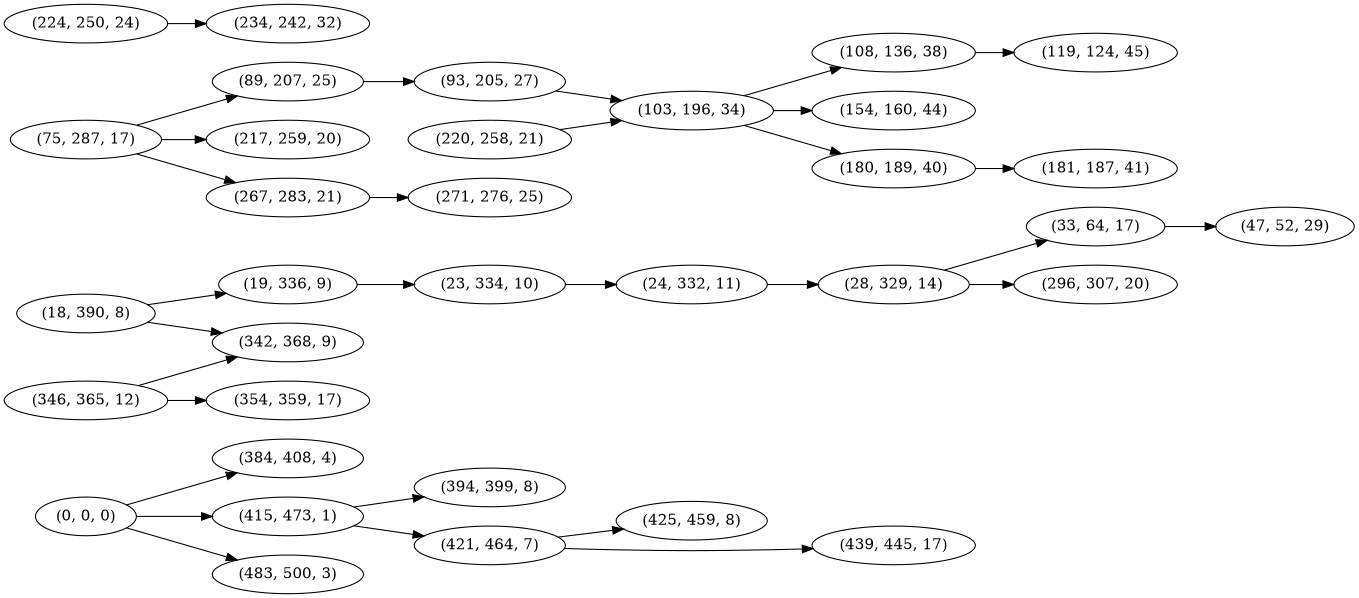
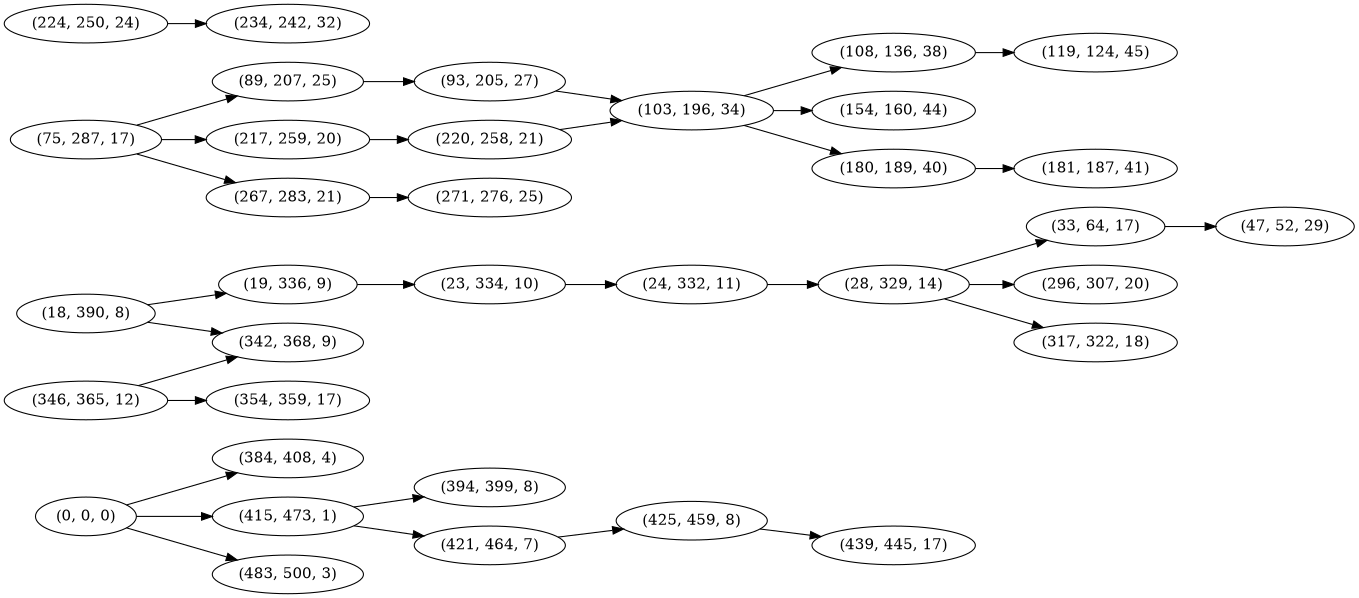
edge "(217, 259, 20)" -> "(220, 258, 21)": added
node "(317, 322, 18)": added
edge "(421, 464, 7)" -> "(439, 445, 17)": now "(425, 459, 8)" -> "(439, 445, 17)"
